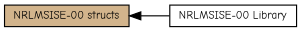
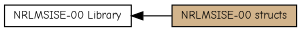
edge "NRLMSISE-00 Library" -> "NRLMSISE-00 structs": reversed
